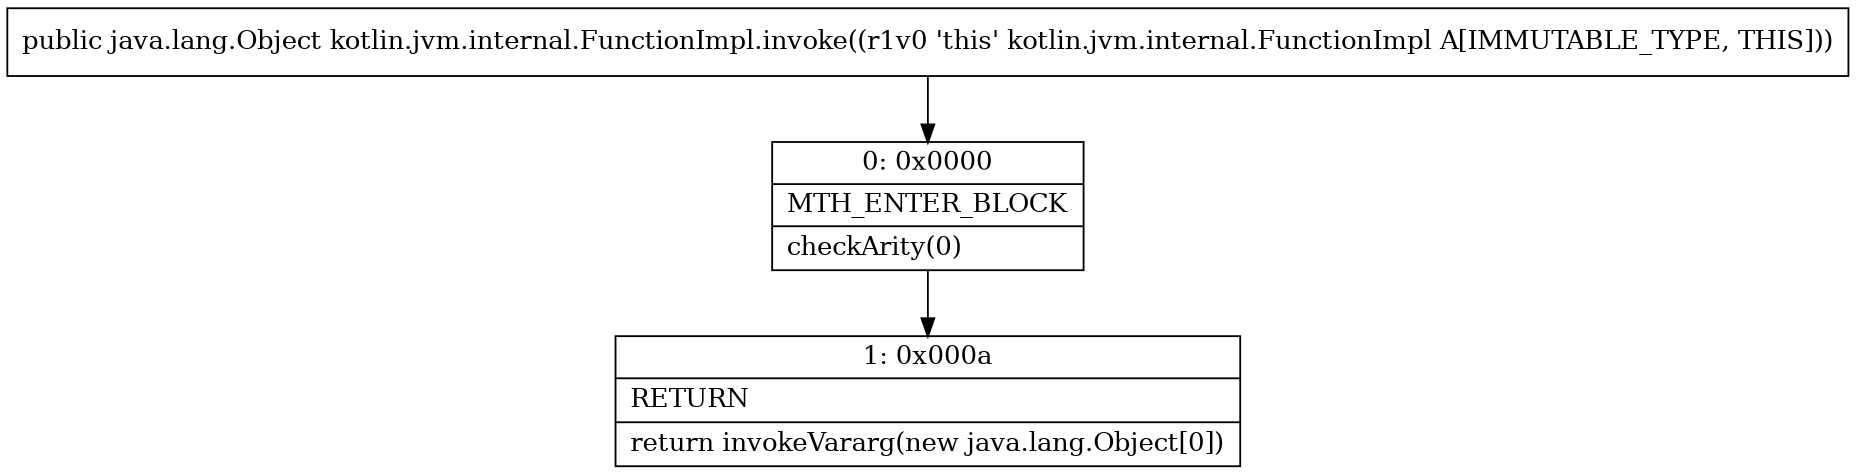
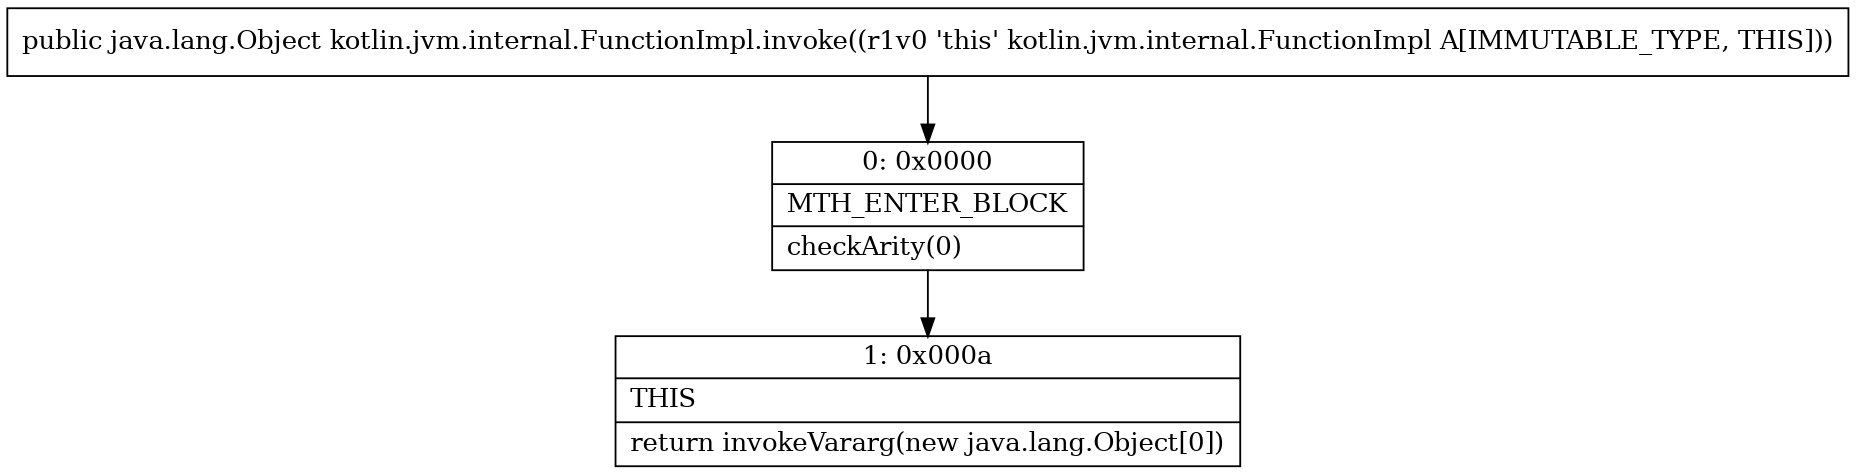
node "1: 0x000a": text "RETURN" -> "THIS"
